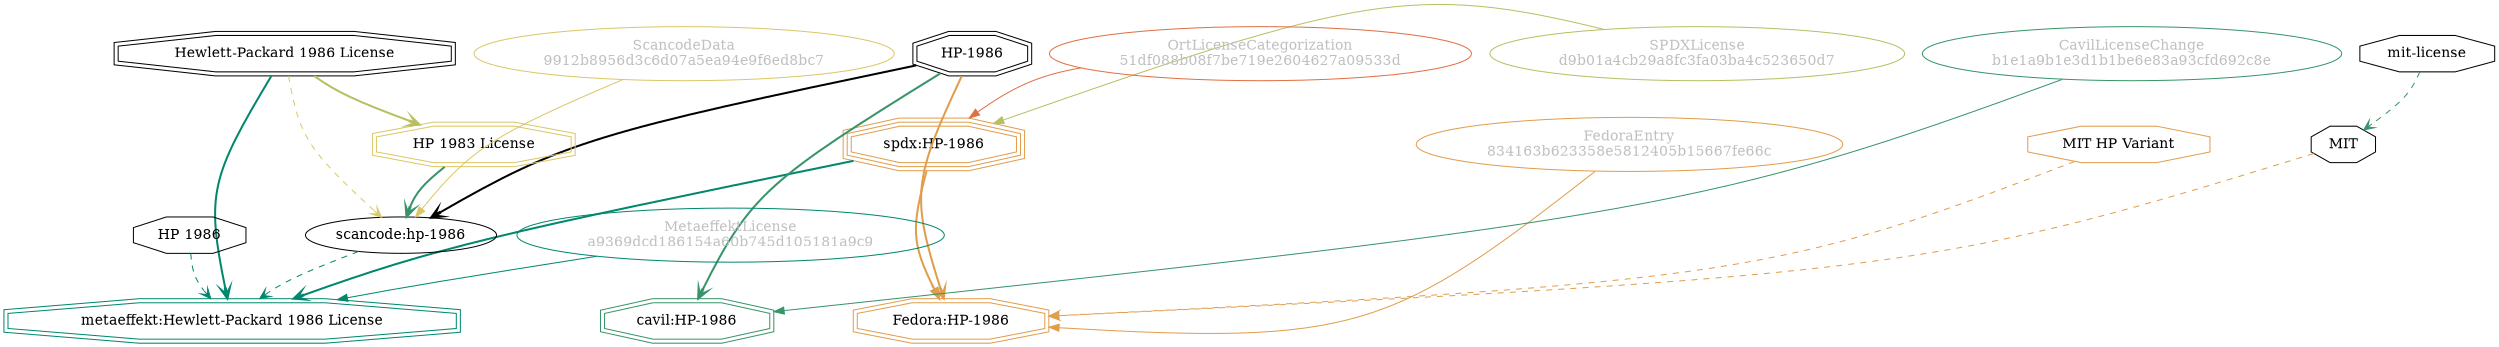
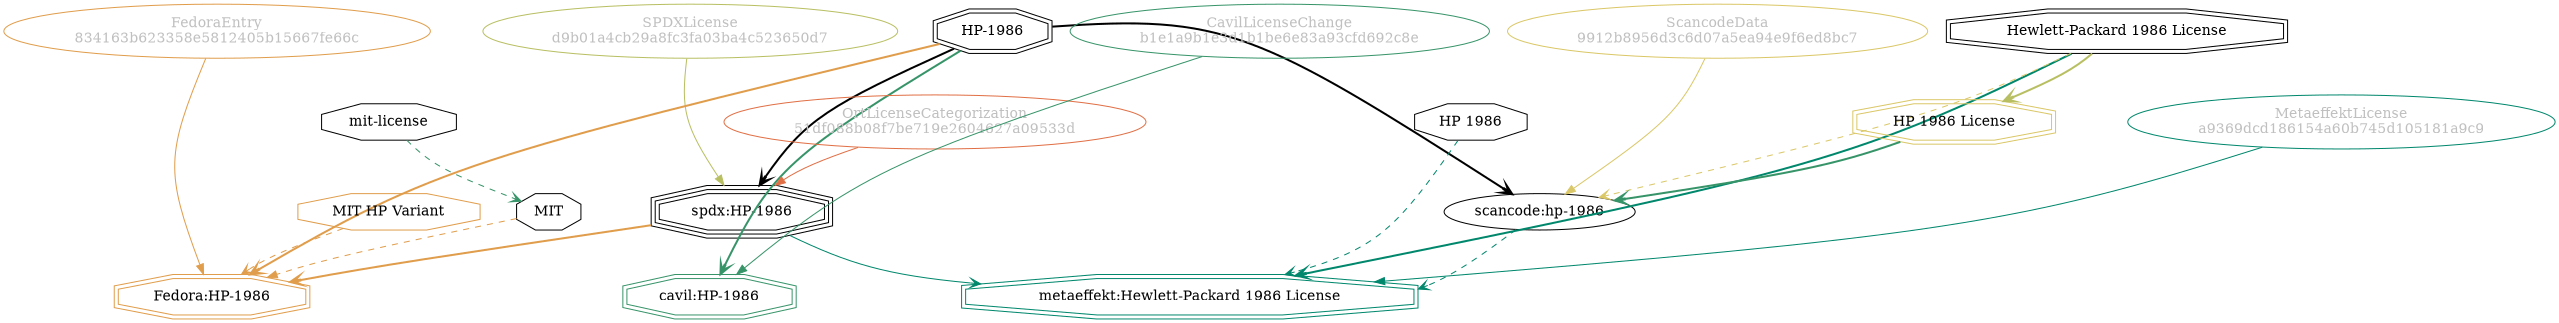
edge "HP-1986" -> "spdx:HP-1986": added
node "HP 1983 License": label "HP 1983 License" -> "HP 1986 License"
node "spdx:HP-1986": color #e09d4b -> black
edge "spdx:HP-1986" -> "metaeffekt:Hewlett-Packard 1986 License": style bold -> solid
edge "spdx:HP-1986" -> "Fedora:HP-1986": arrowhead normal -> vee
